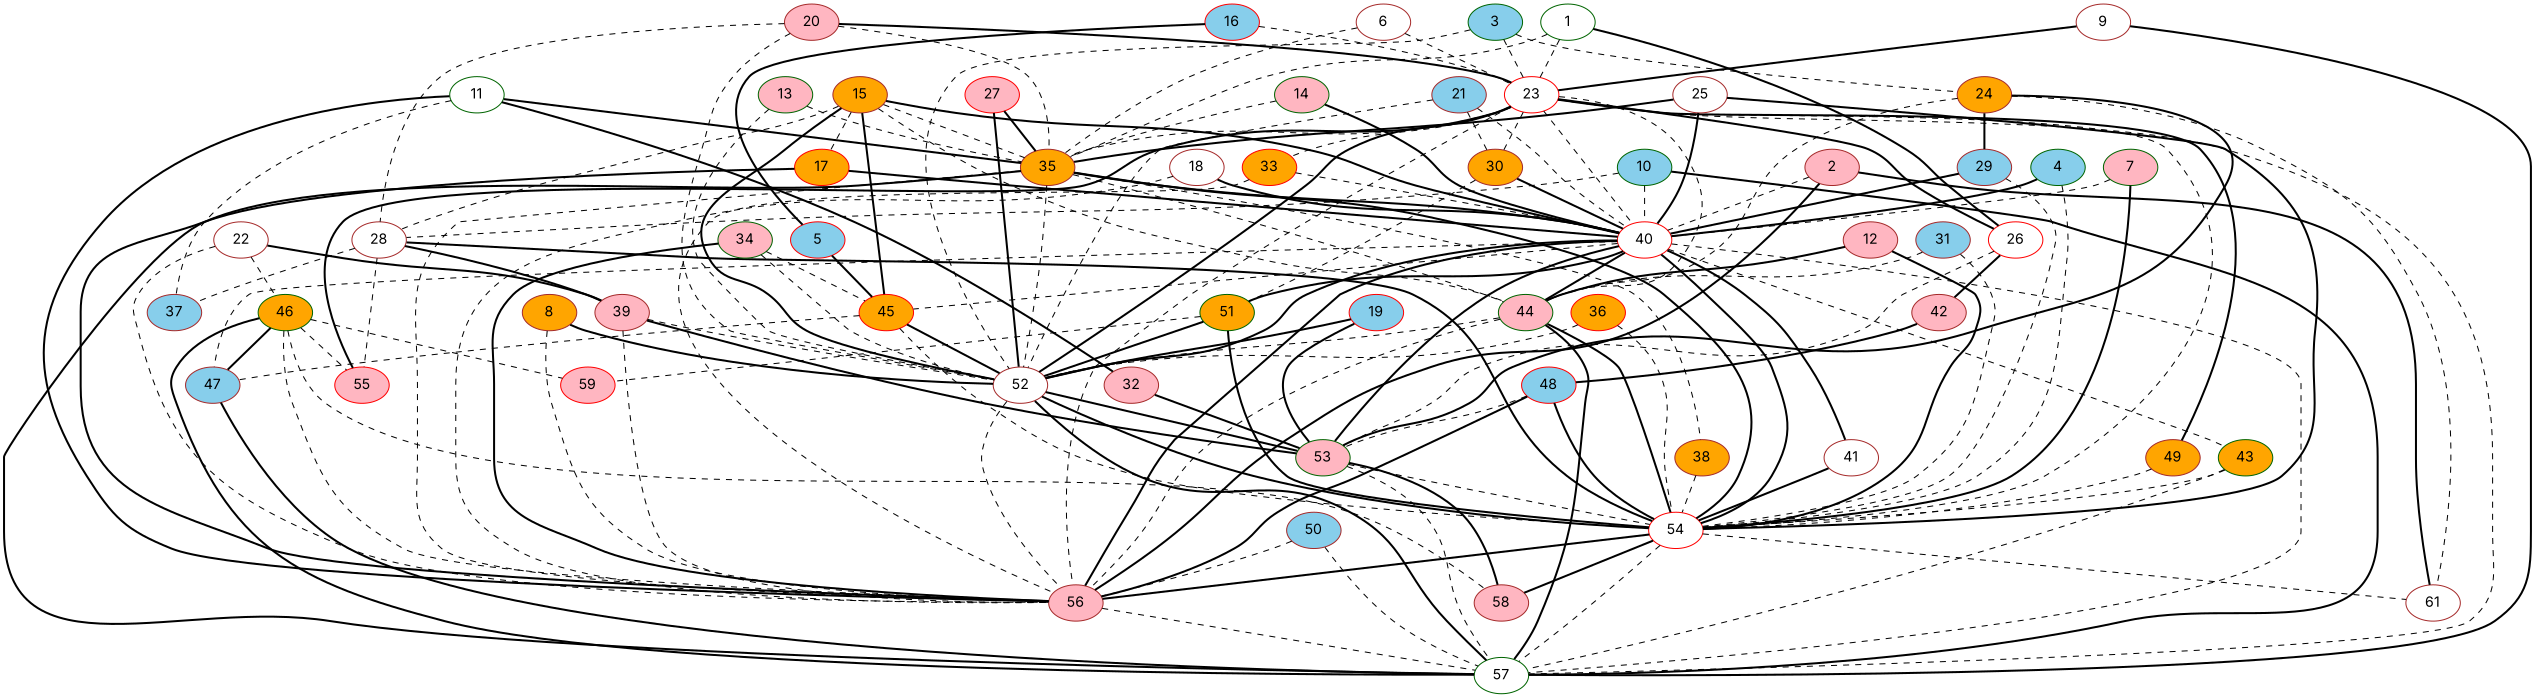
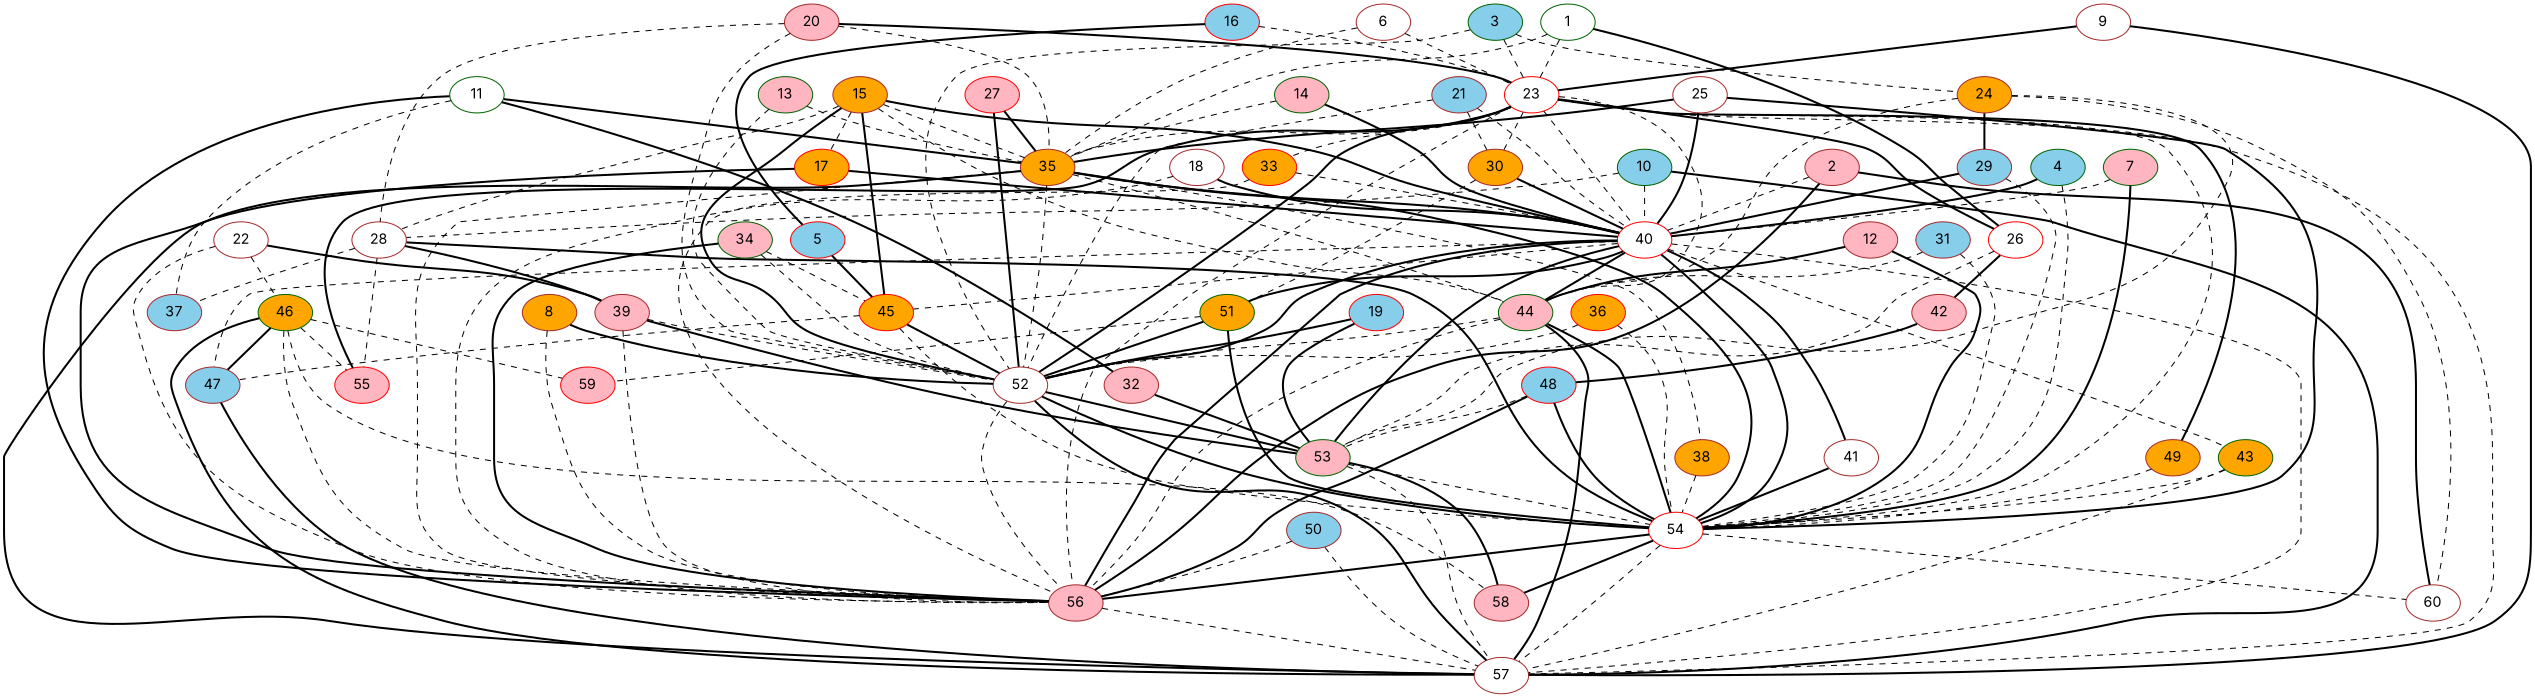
edge "24" -- "53": style bold -> dashed
node "61": label "61" -> "60"
node "57": color darkgreen -> brown
